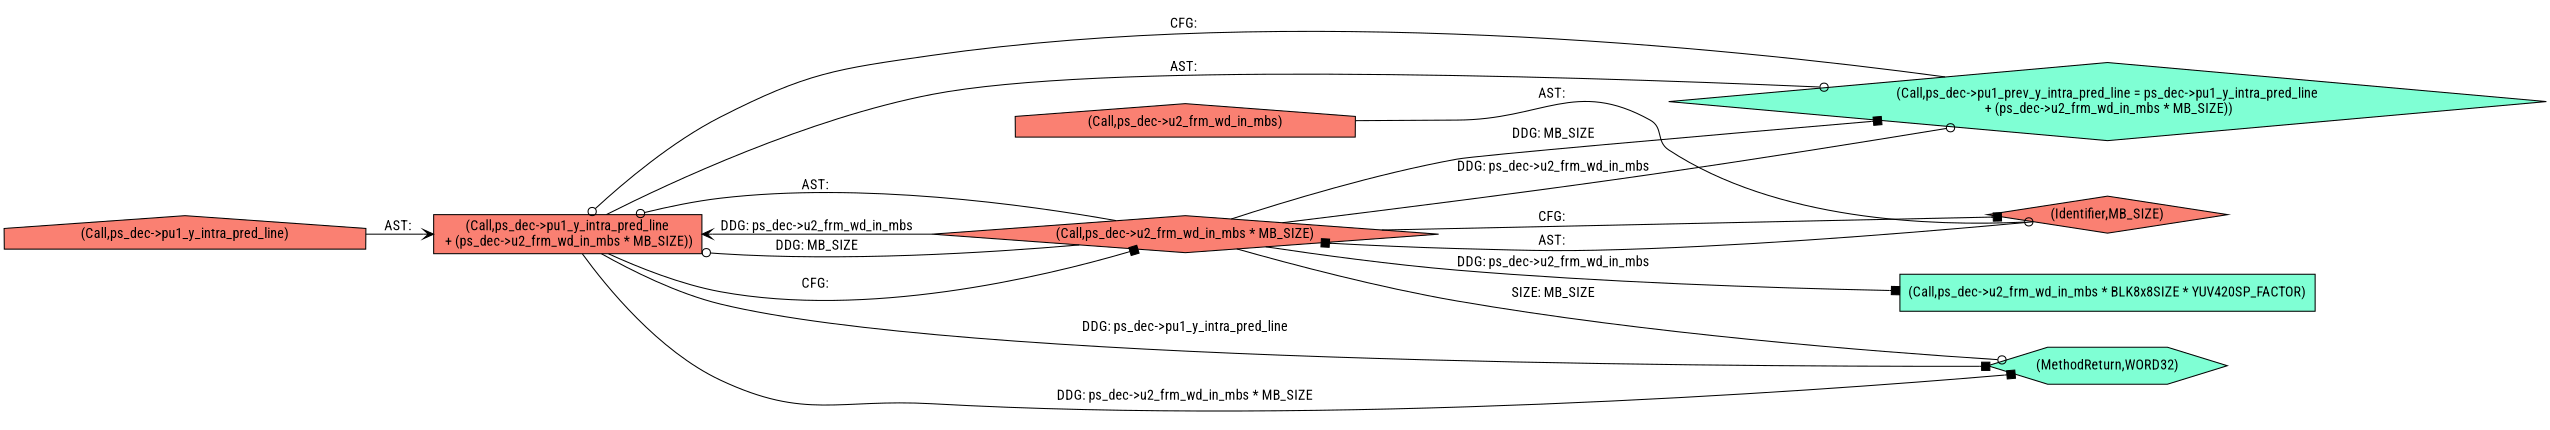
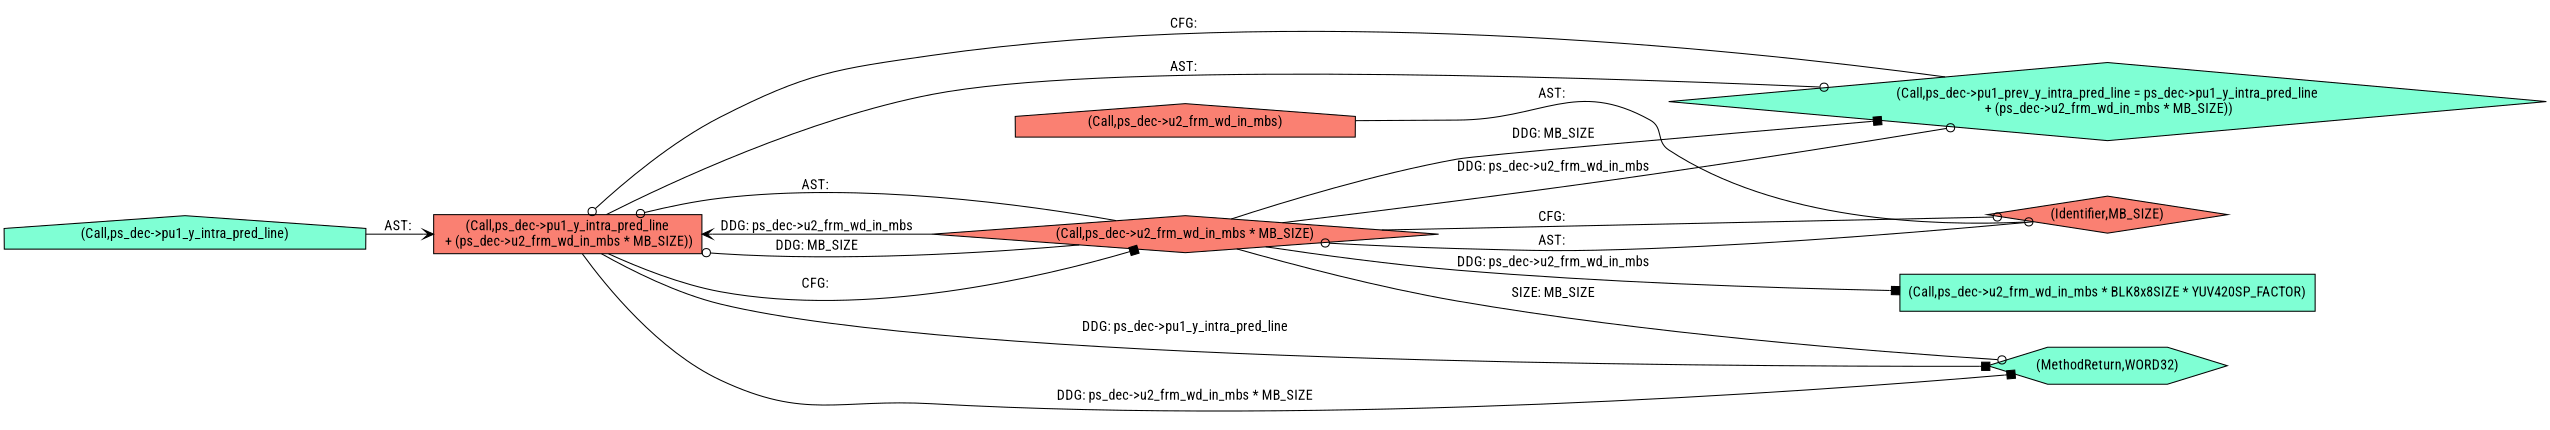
edge "(Call,ps_dec->u2_frm_wd_in_mbs * MB_SIZE)" -> "(Identifier,MB_SIZE)": arrowhead box -> odot
node "(Call,ps_dec->pu1_y_intra_pred_line)": fillcolor salmon -> aquamarine
edge "(Identifier,MB_SIZE)" -> "(Call,ps_dec->u2_frm_wd_in_mbs * MB_SIZE)": arrowhead box -> odot
